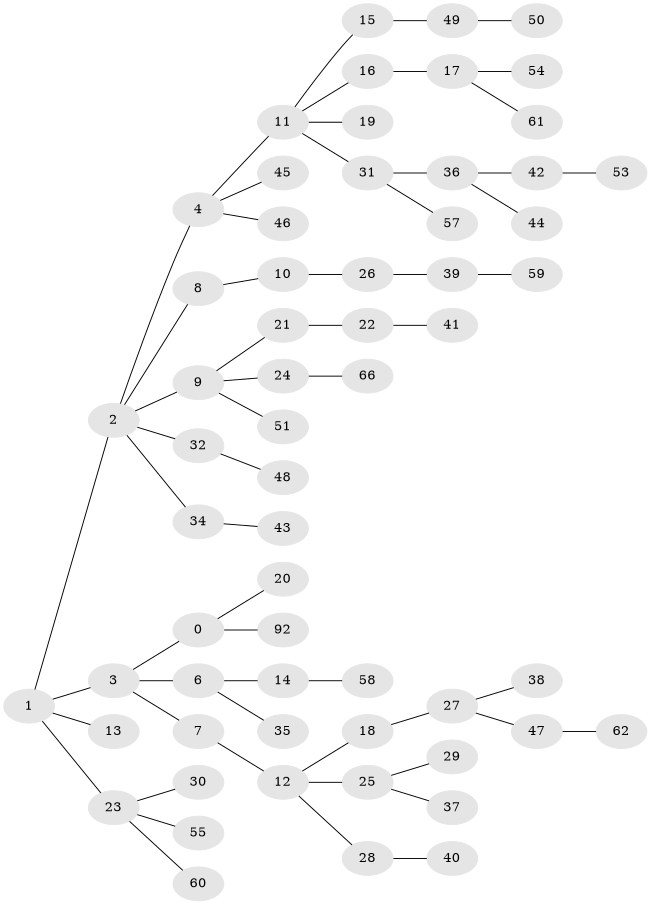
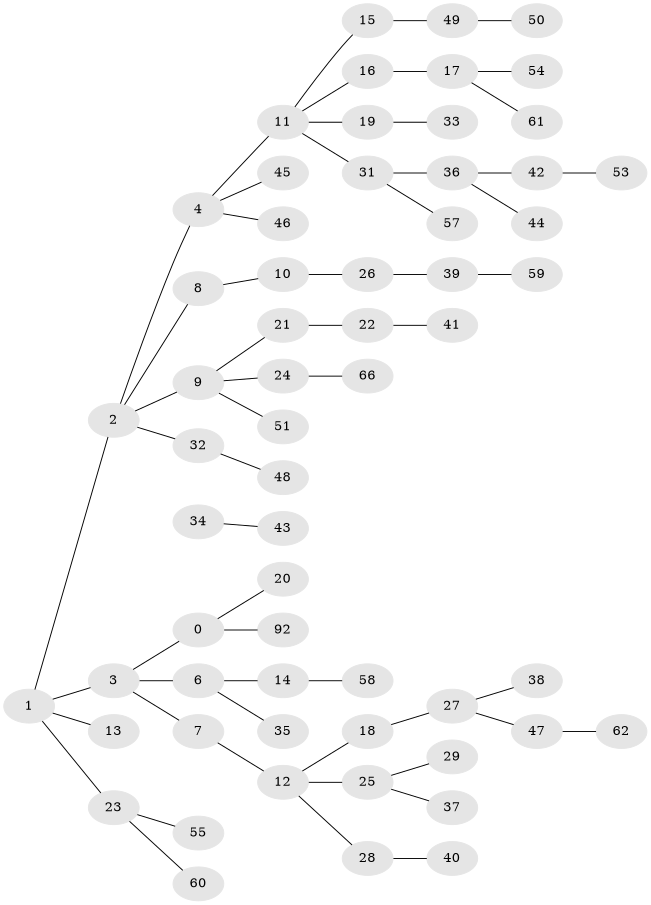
node "33": added
edge "2" -- "34": removed
node "30": removed
